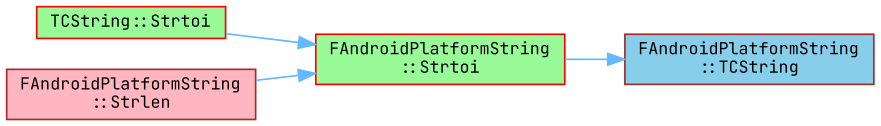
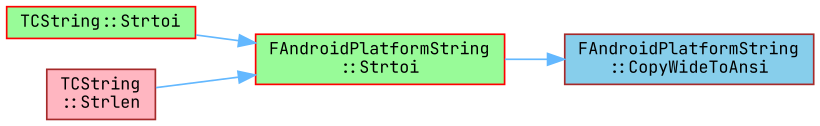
node "FAndroidPlatformString ::TCString": label "FAndroidPlatformString ::TCString" -> "FAndroidPlatformString ::CopyWideToAnsi"
node "FAndroidPlatformString ::Strlen": label "FAndroidPlatformString ::Strlen" -> "TCString ::Strlen"
